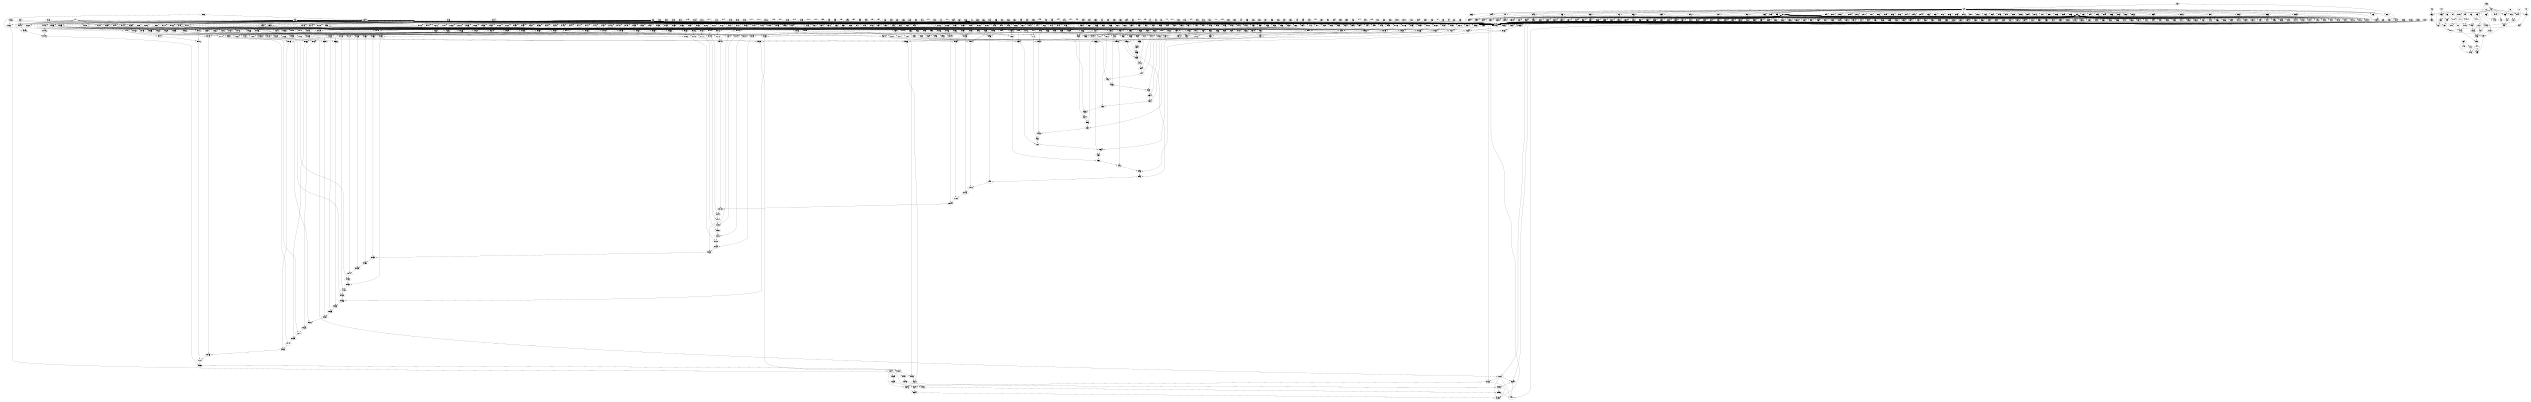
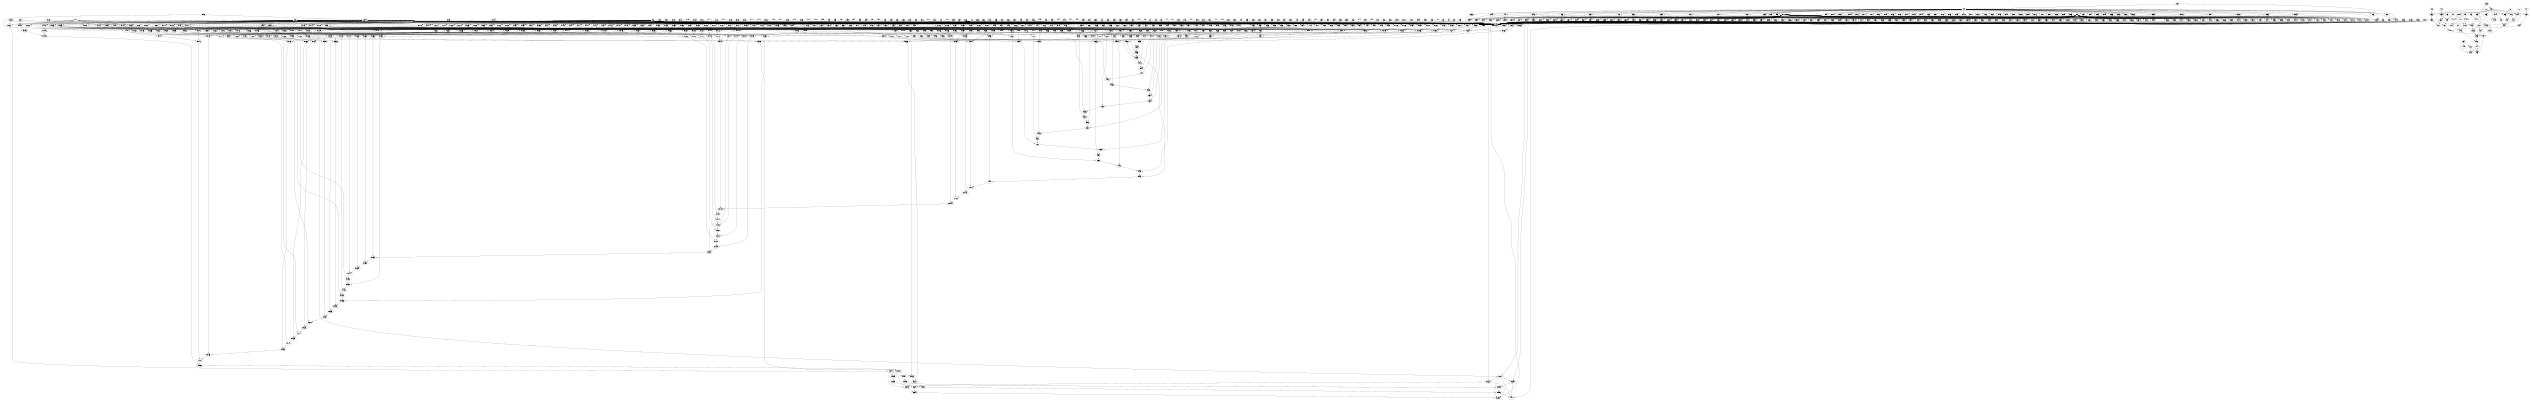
node "2_374": removed
node "0_482": removed
